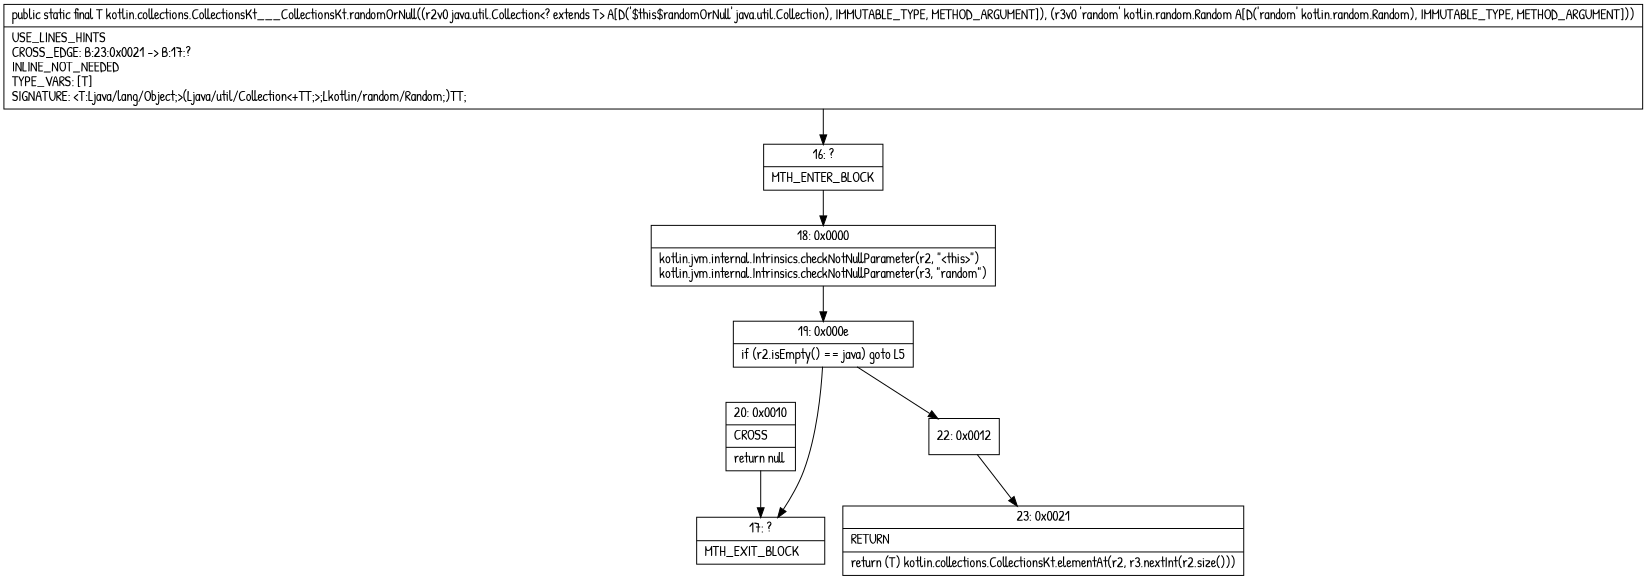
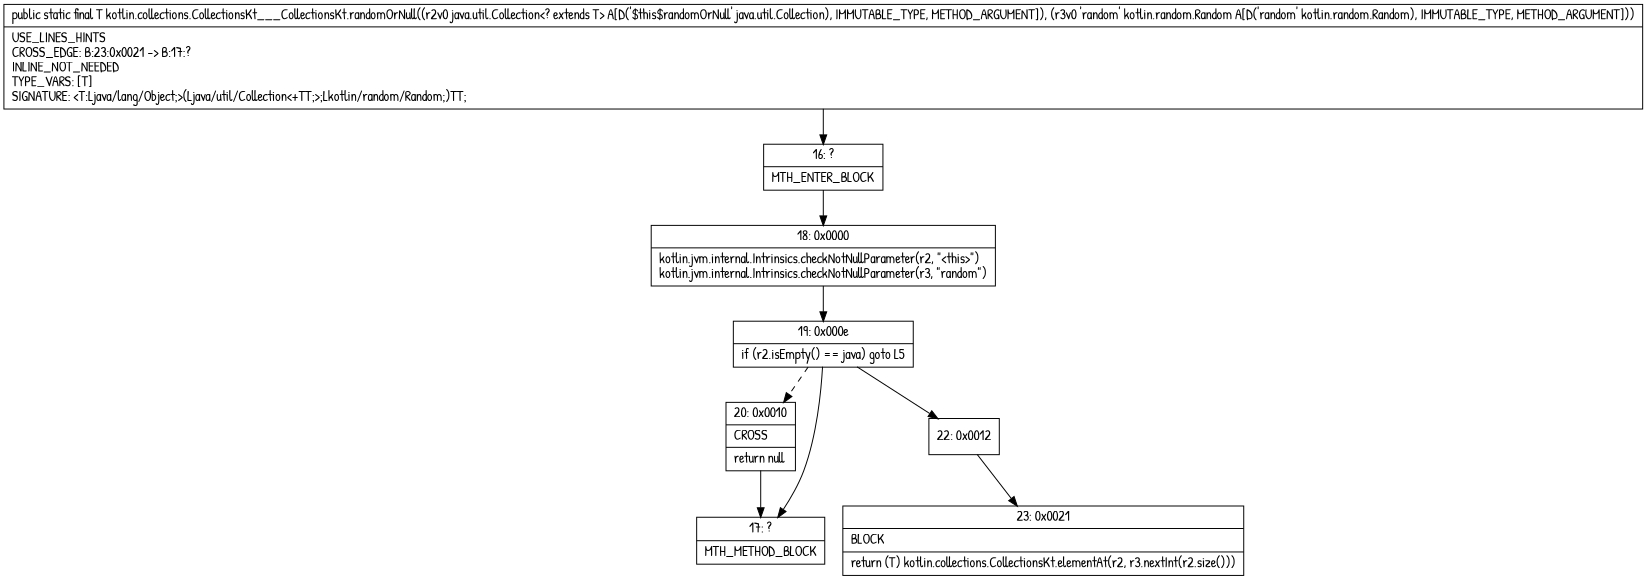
edge "19: 0x000e" -> "20: 0x0010": added
node "23: 0x0021": text "RETURN" -> "BLOCK"
node "17: ?": text "MTH_EXIT_BLOCK" -> "MTH_METHOD_BLOCK"
